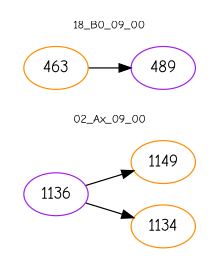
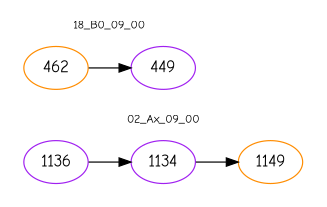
node "463": label "463" -> "462"
node "489": label "489" -> "449"
edge "1136" -> "1149": now "1134" -> "1149"
node "1134": color darkorange -> purple
